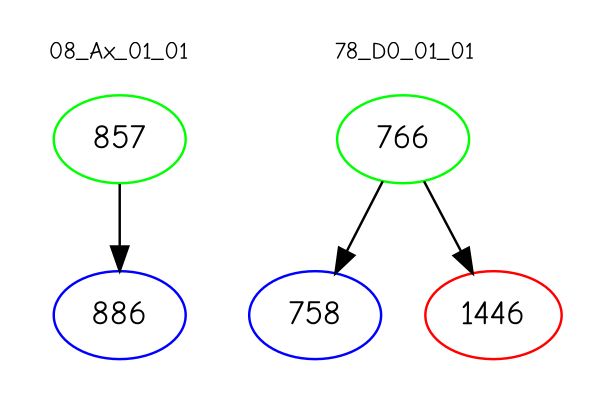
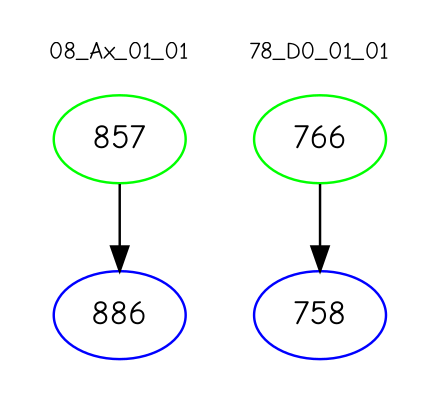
node "1446": removed
